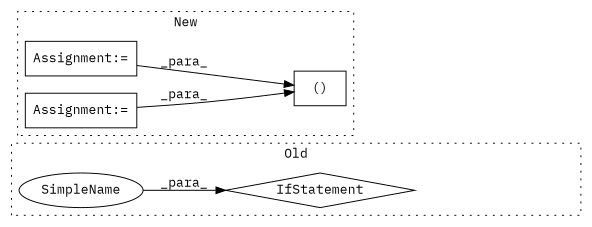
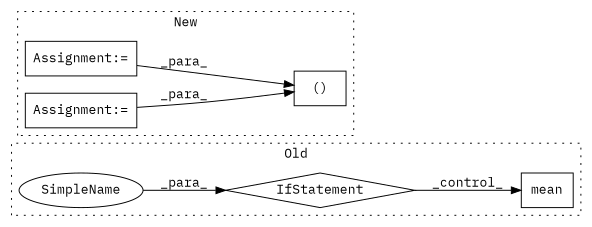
node "mean": added
